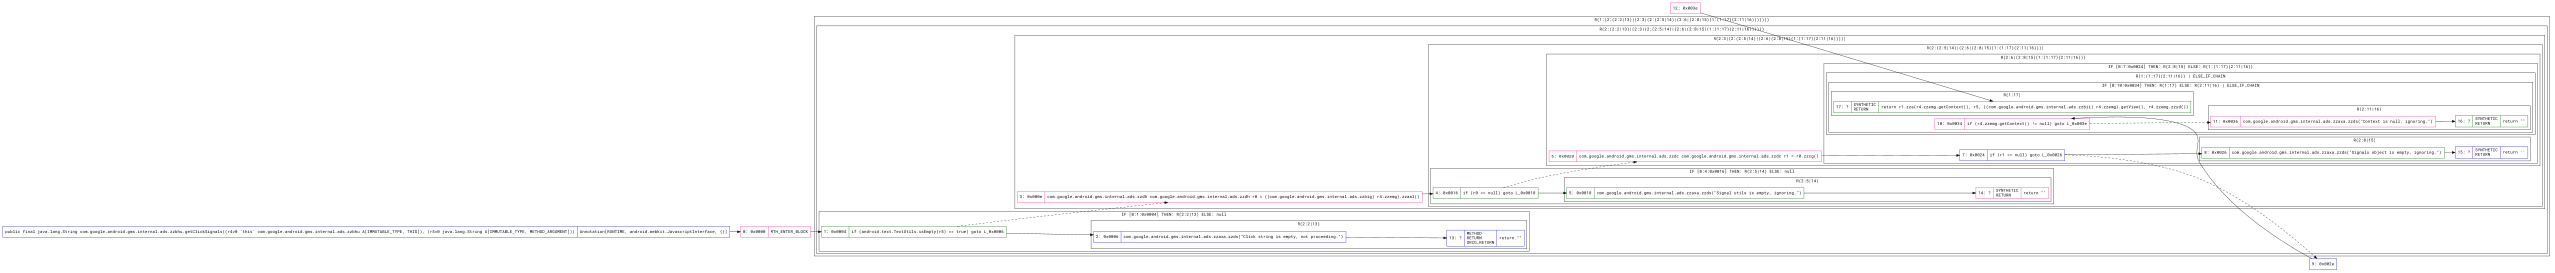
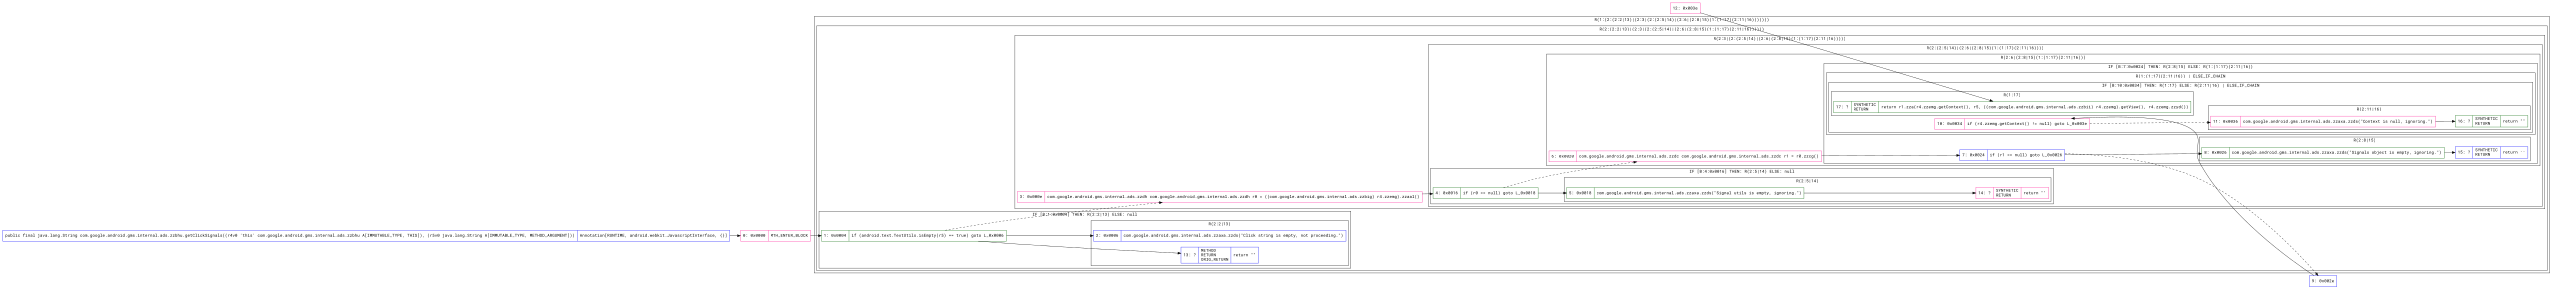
edge "2: 0x0006" -> "13: ?": now "1: 0x0004" -> "13: ?"
